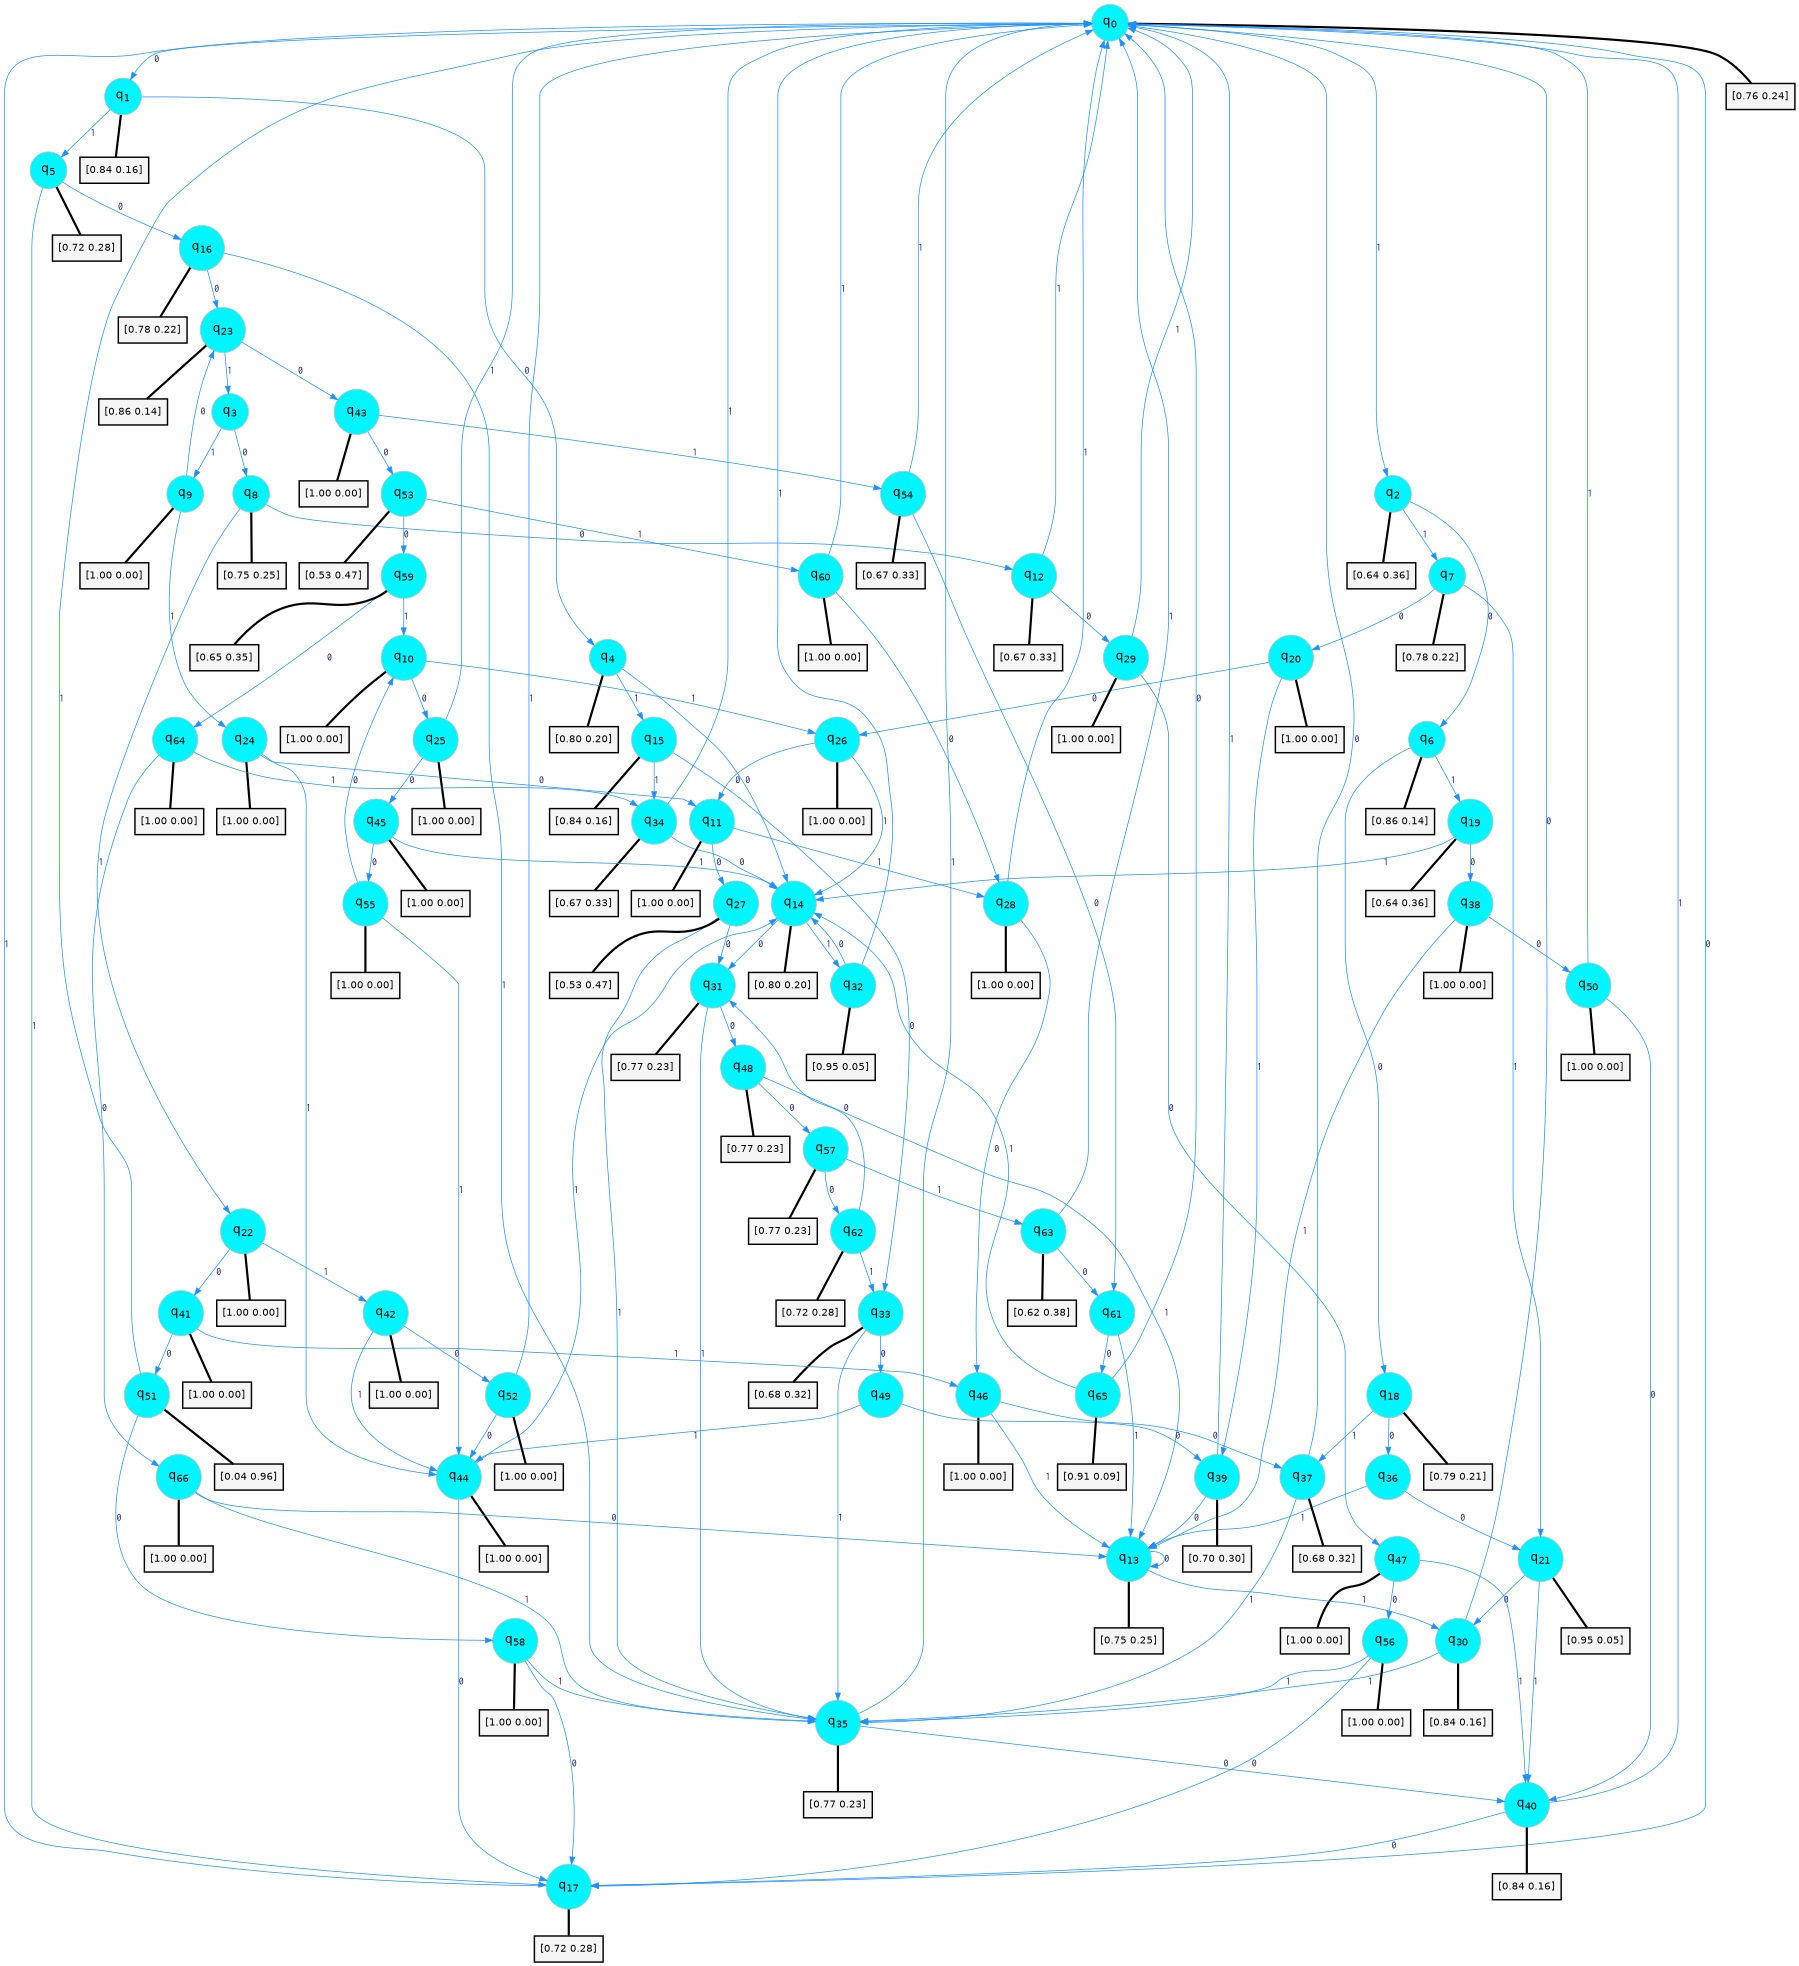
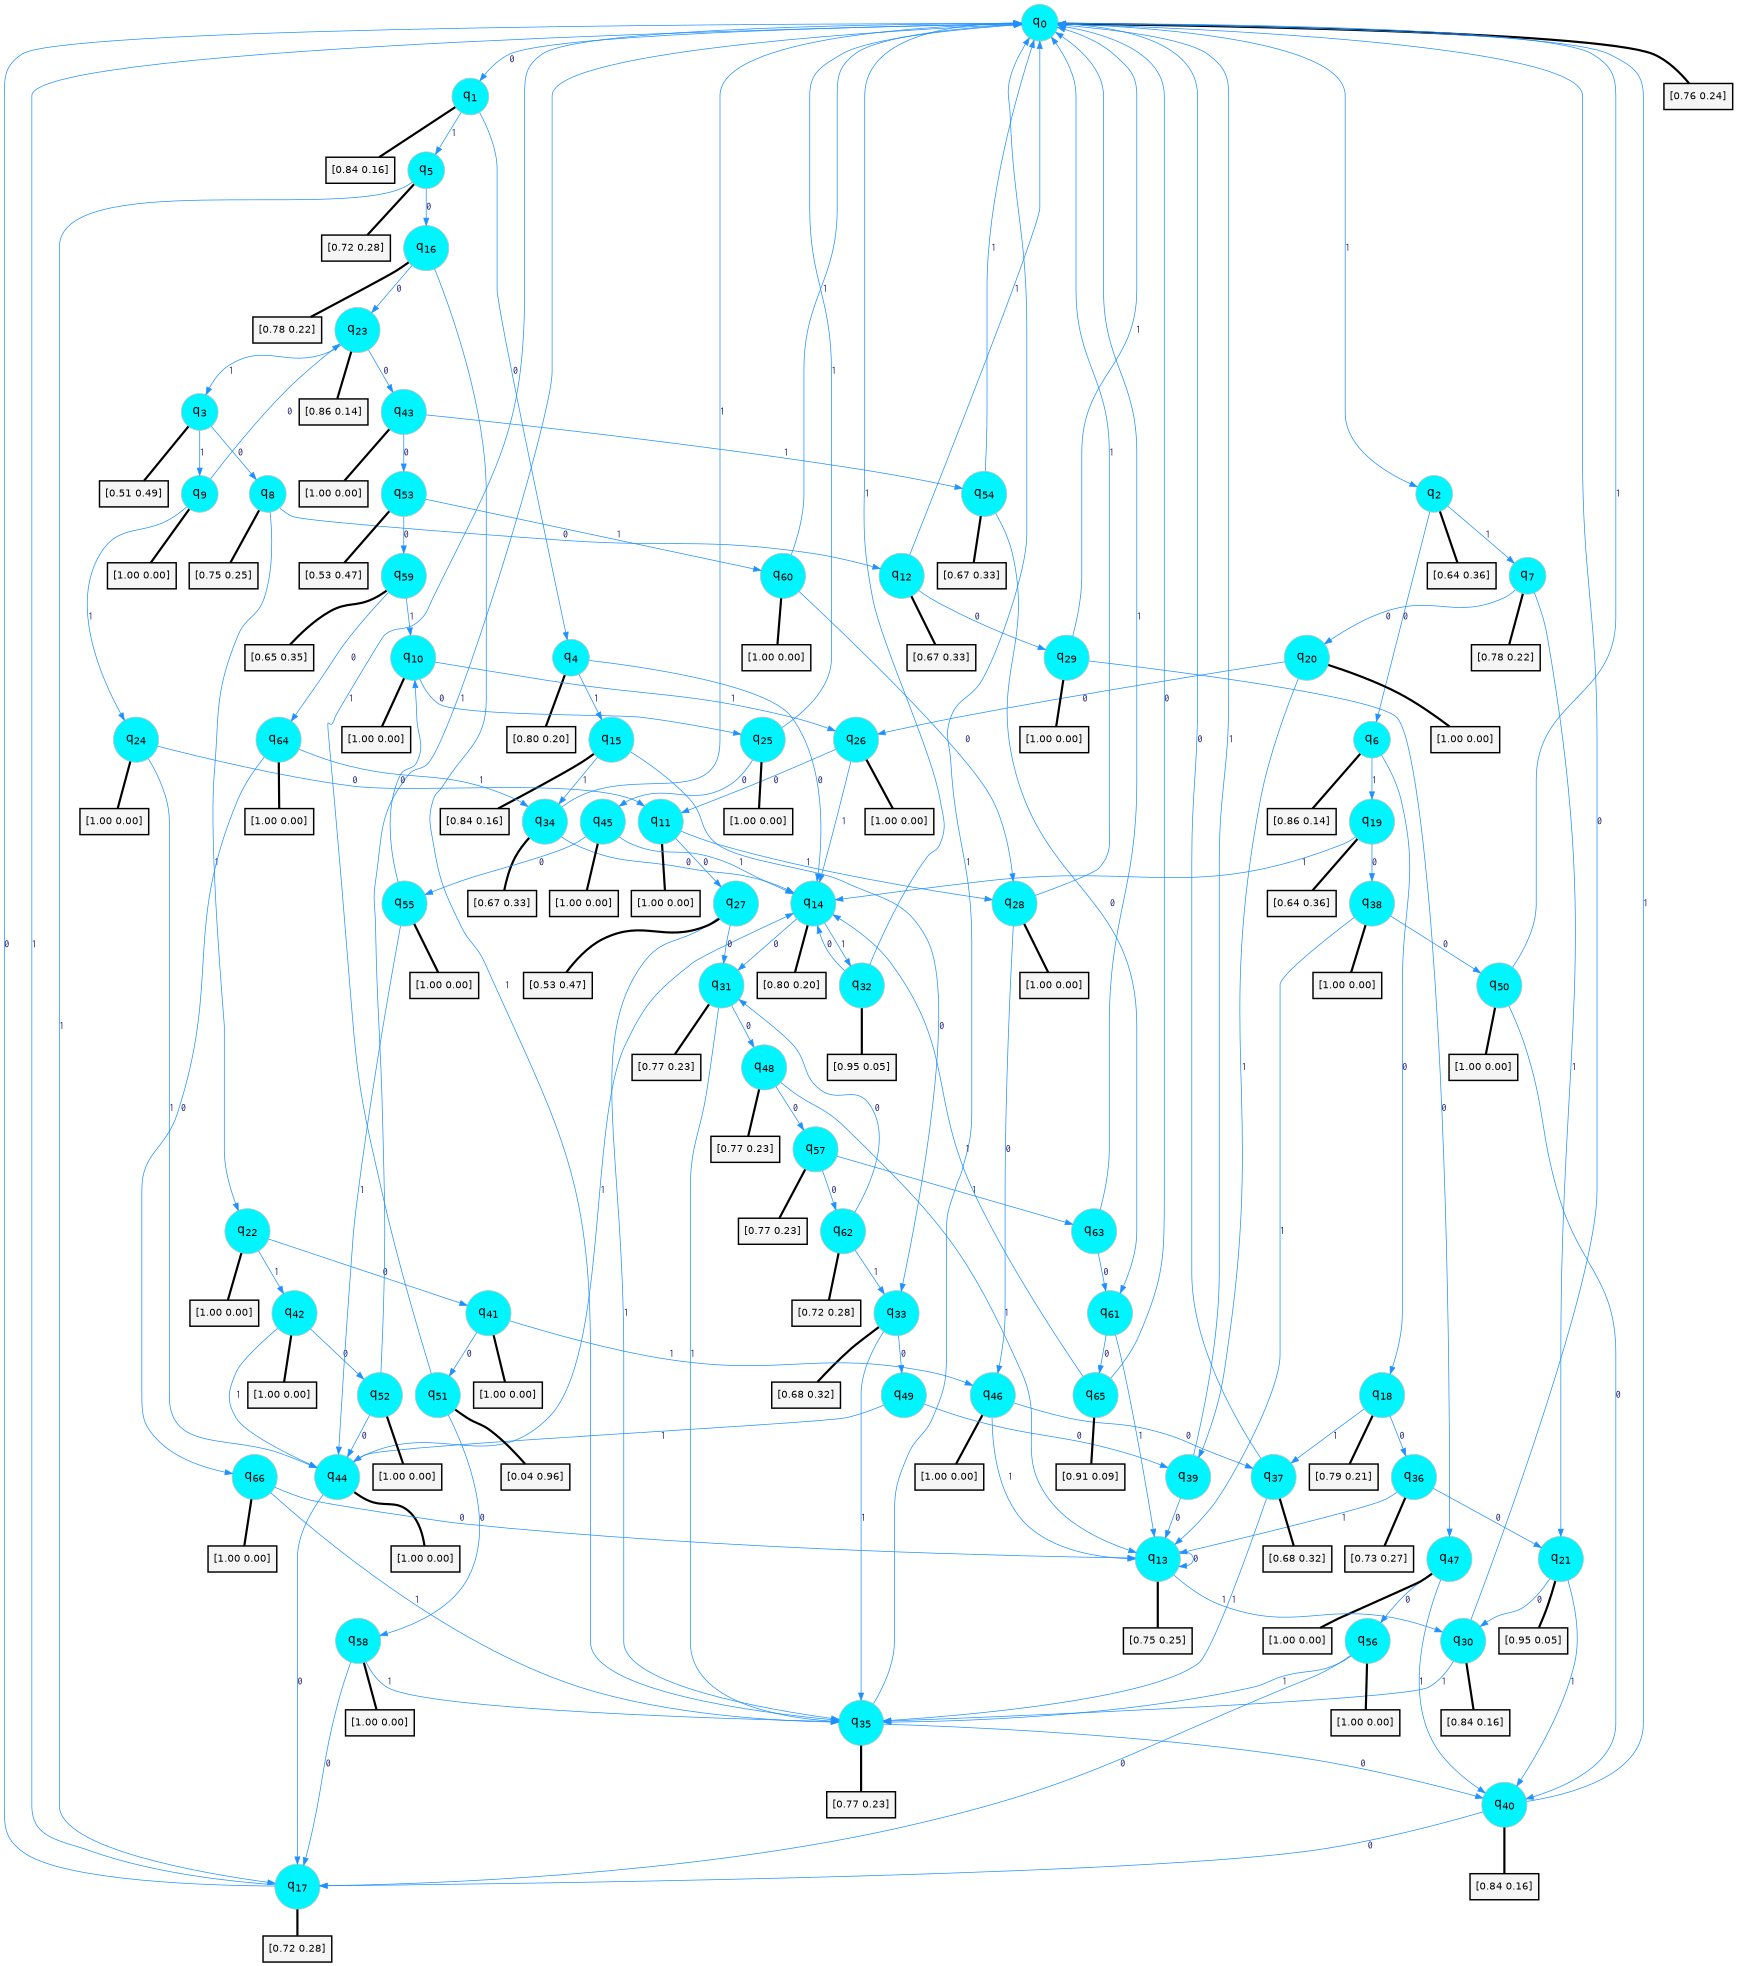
node "[0.51 0.49]": added
node "[0.62 0.38]": removed
node "[0.70 0.30]": removed
node "[0.73 0.27]": added
